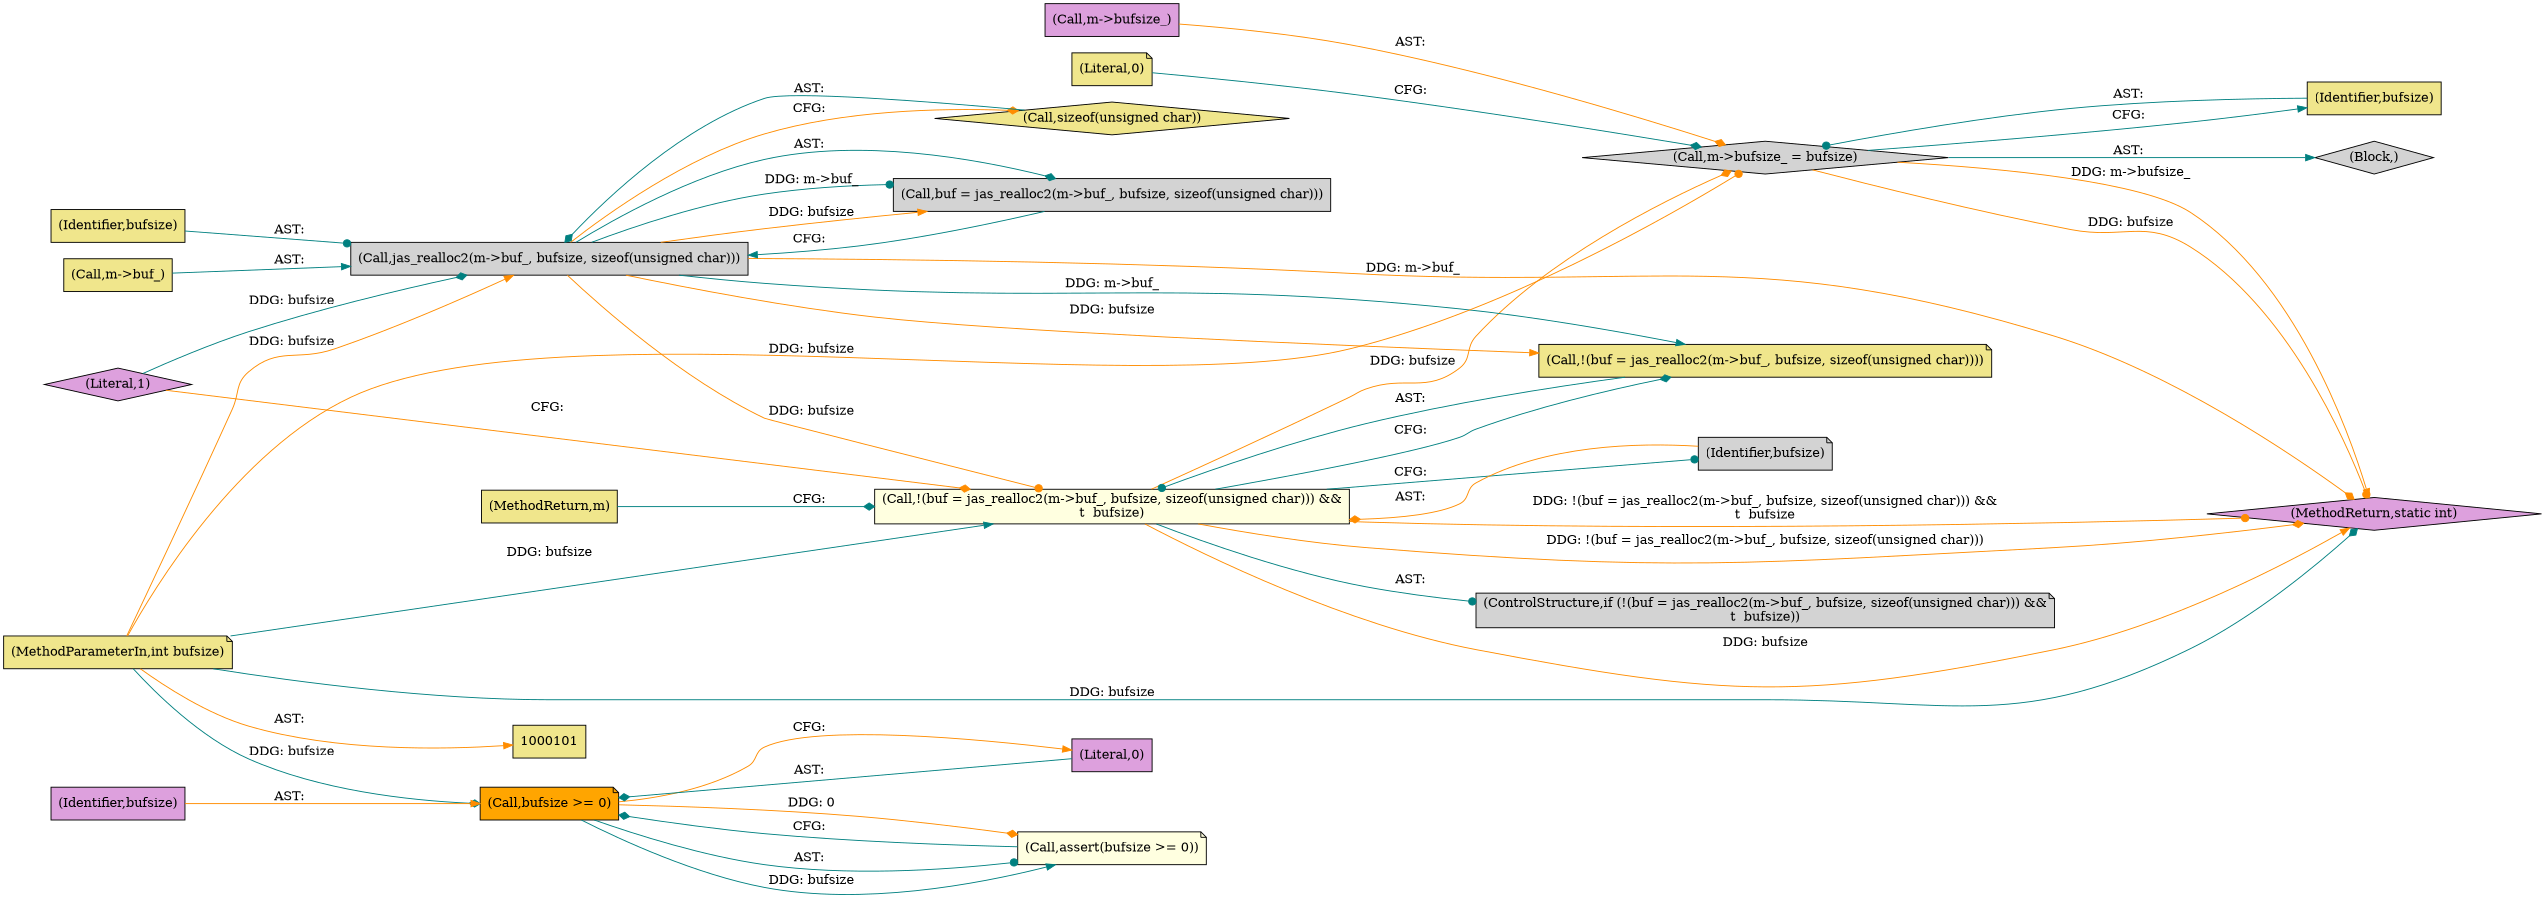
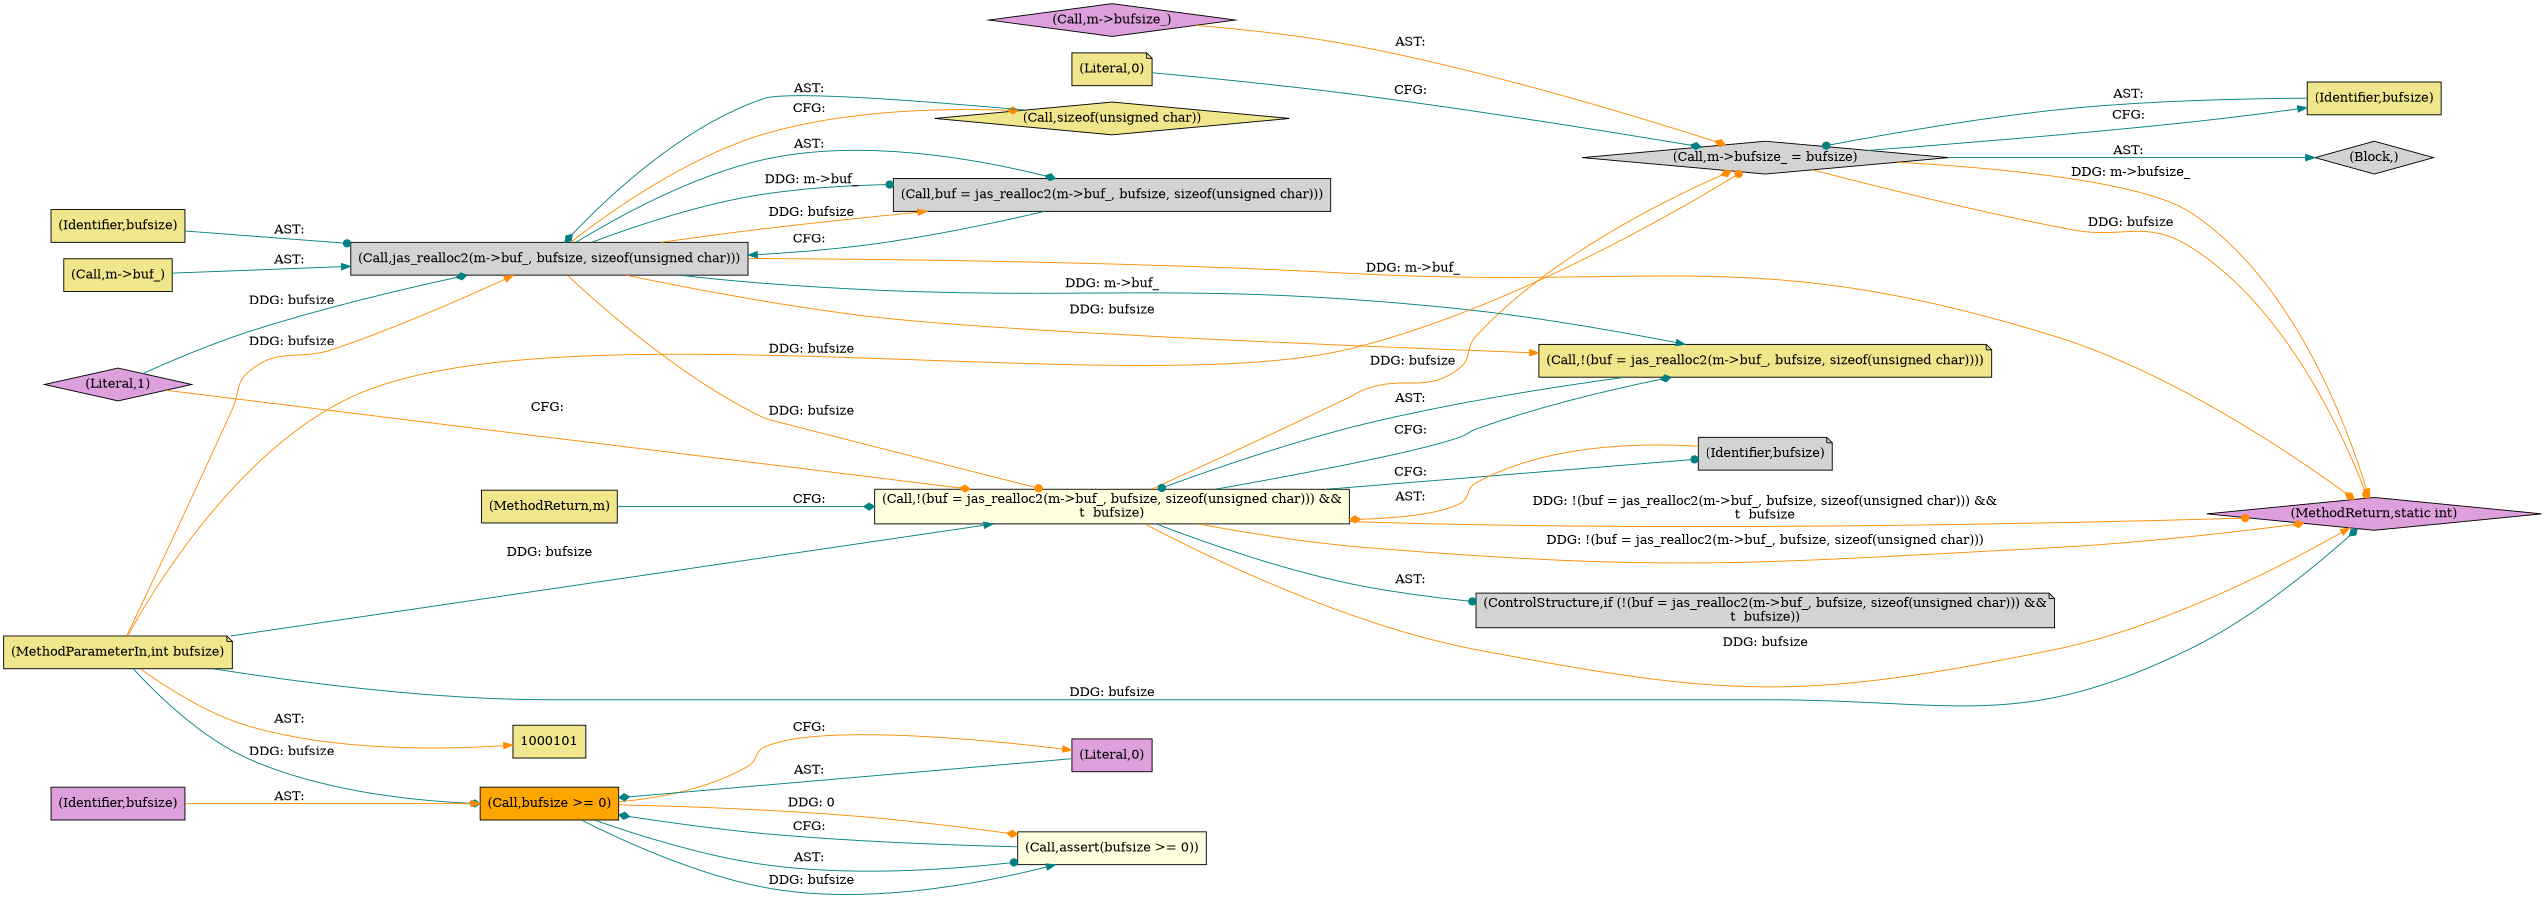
node "(Call,m->bufsize_)": shape box -> diamond
node "(Call,bufsize >= 0)": shape note -> box
node "(Call,assert(bufsize >= 0))": shape note -> box
